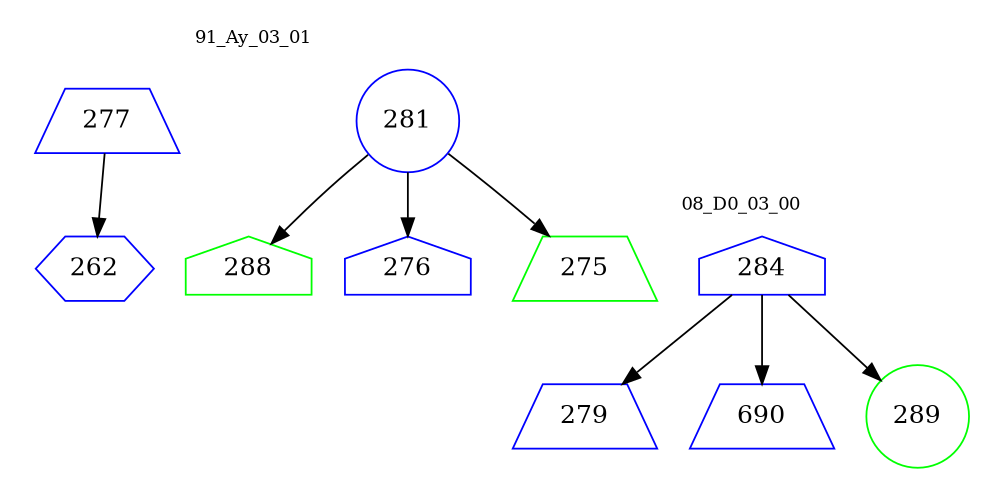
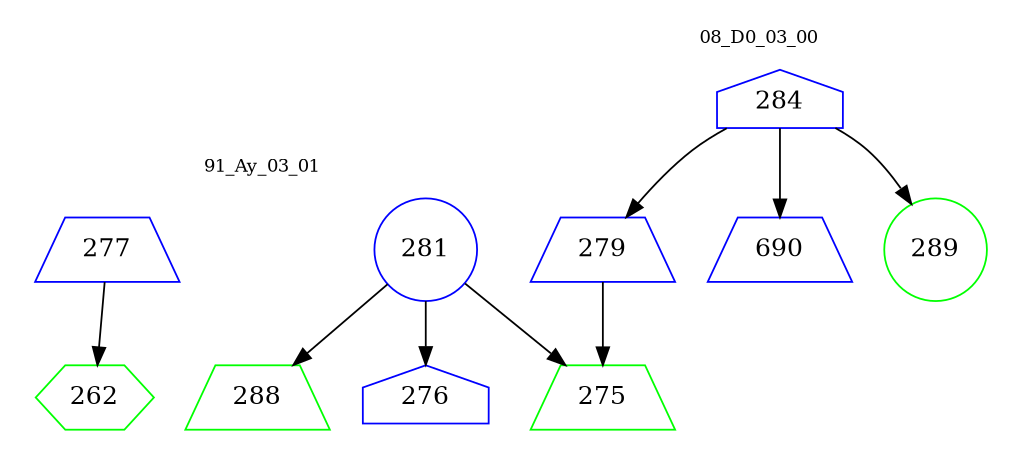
node "262": color blue -> green
node "288": shape house -> trapezium
edge "279" -> "275": added
